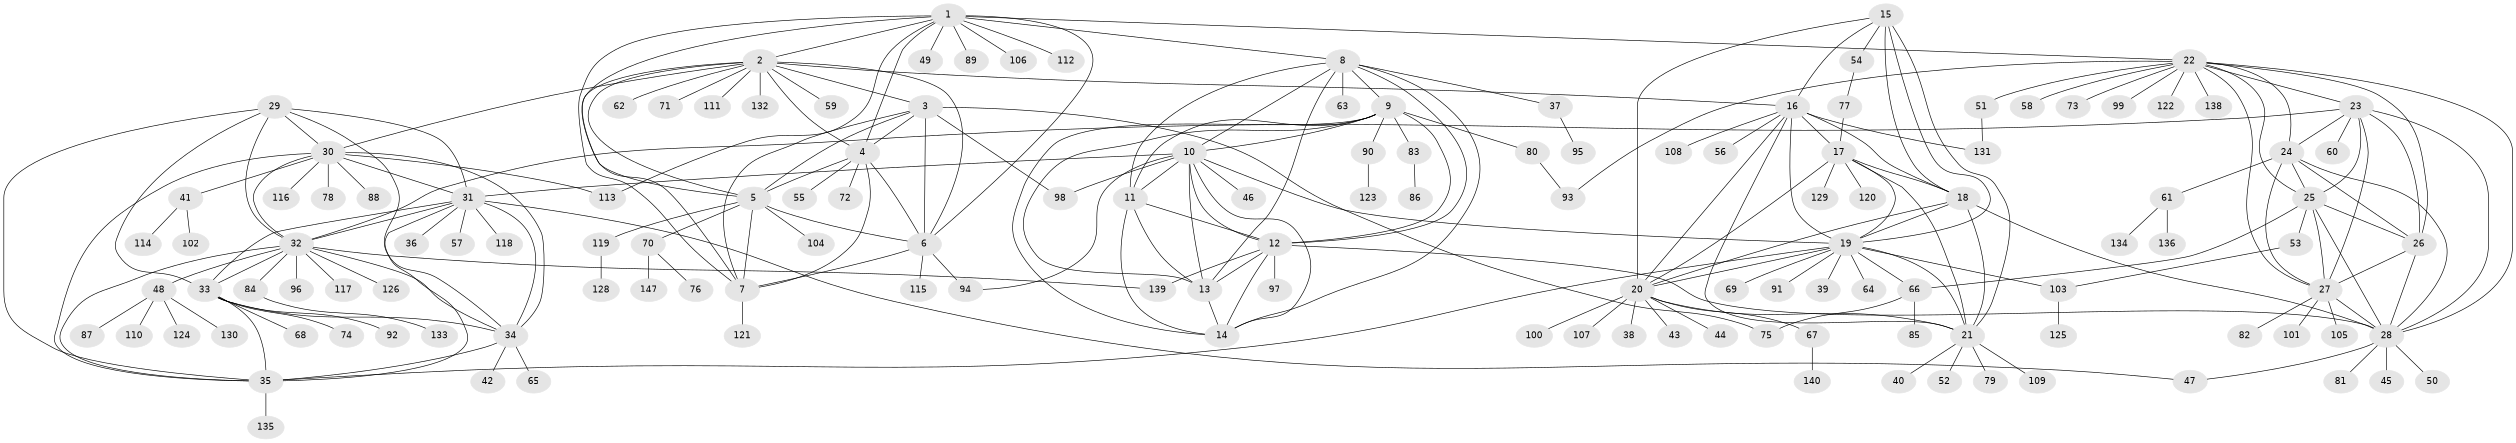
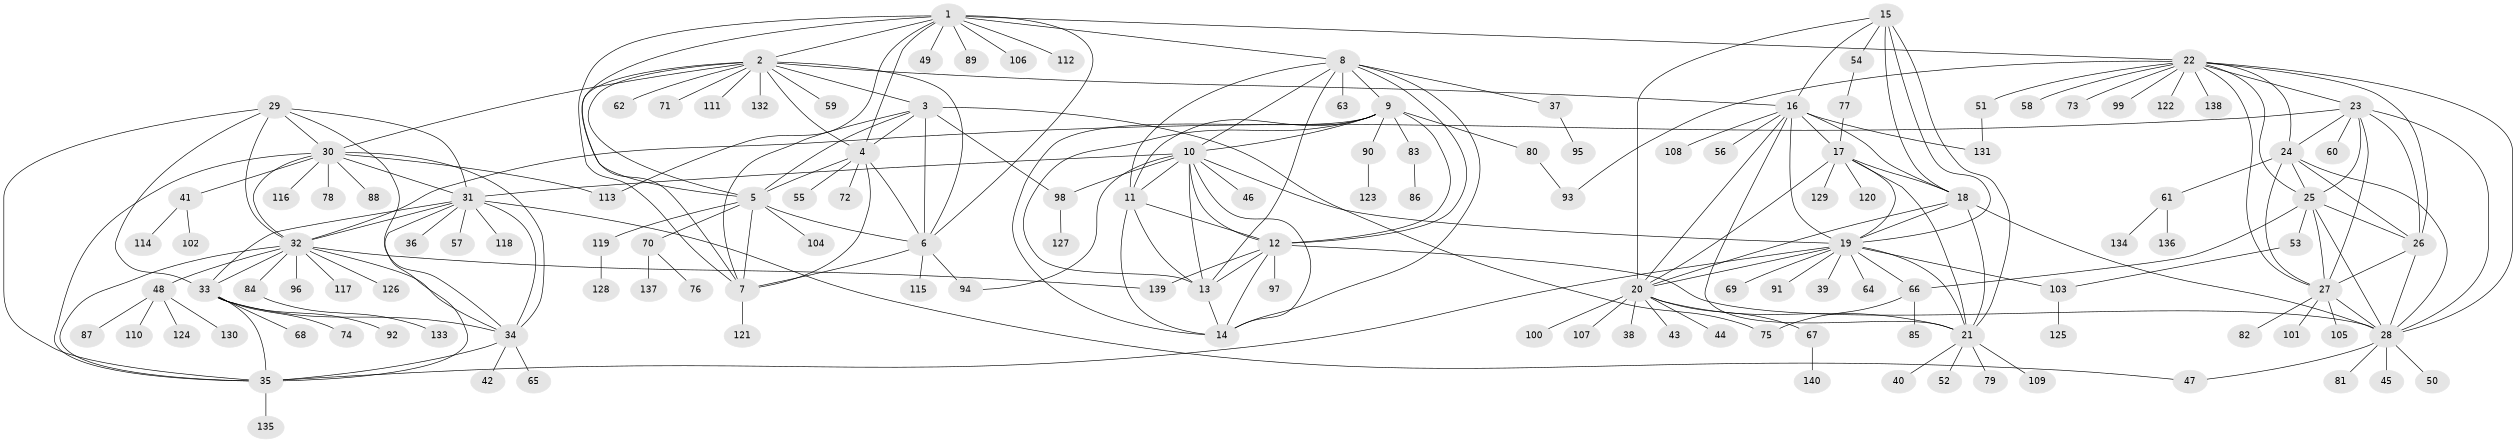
node "127": added
node "147": label "147" -> "137"
